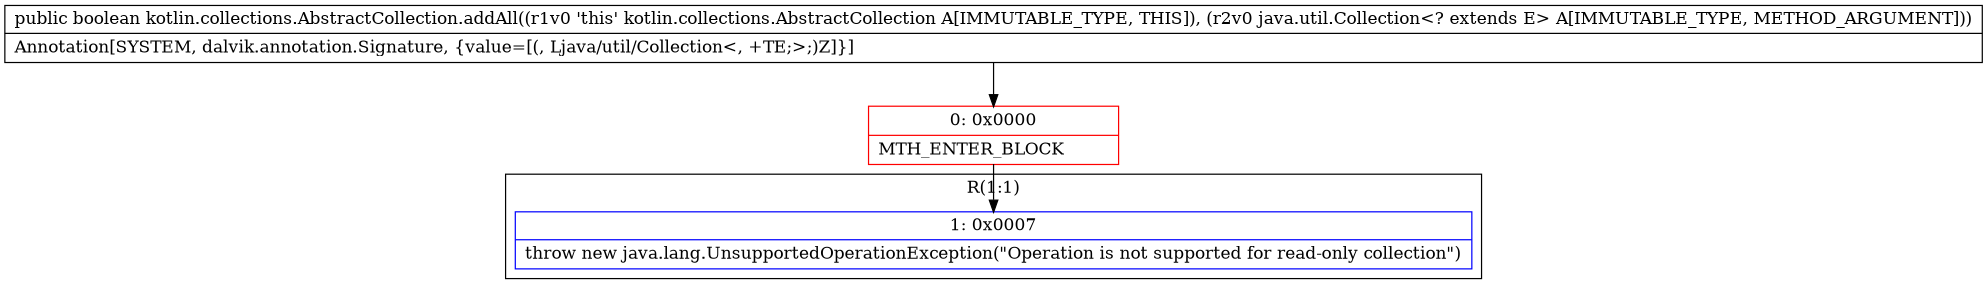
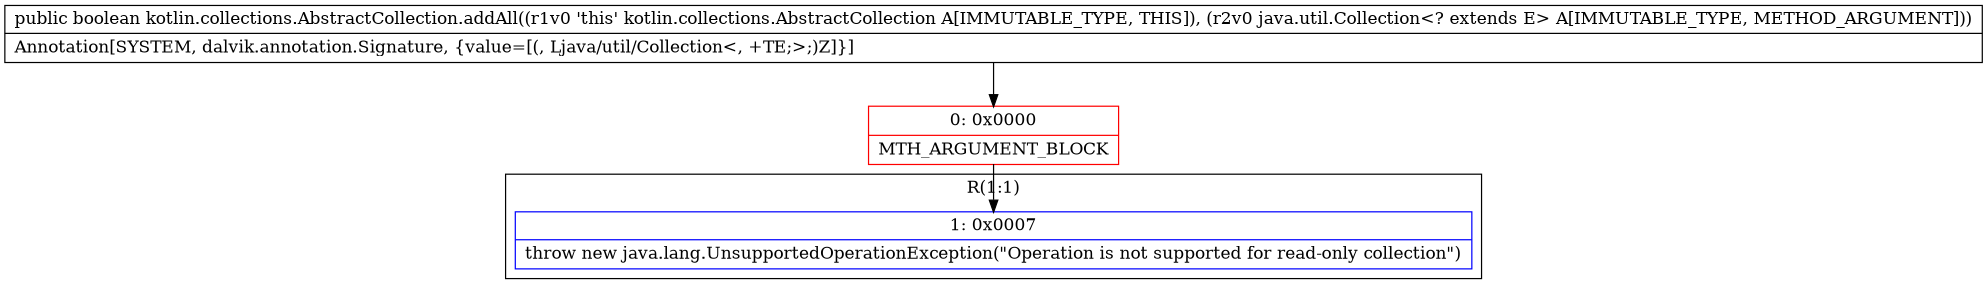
node "0: 0x0000": text "MTH_ENTER_BLOCK" -> "MTH_ARGUMENT_BLOCK"
